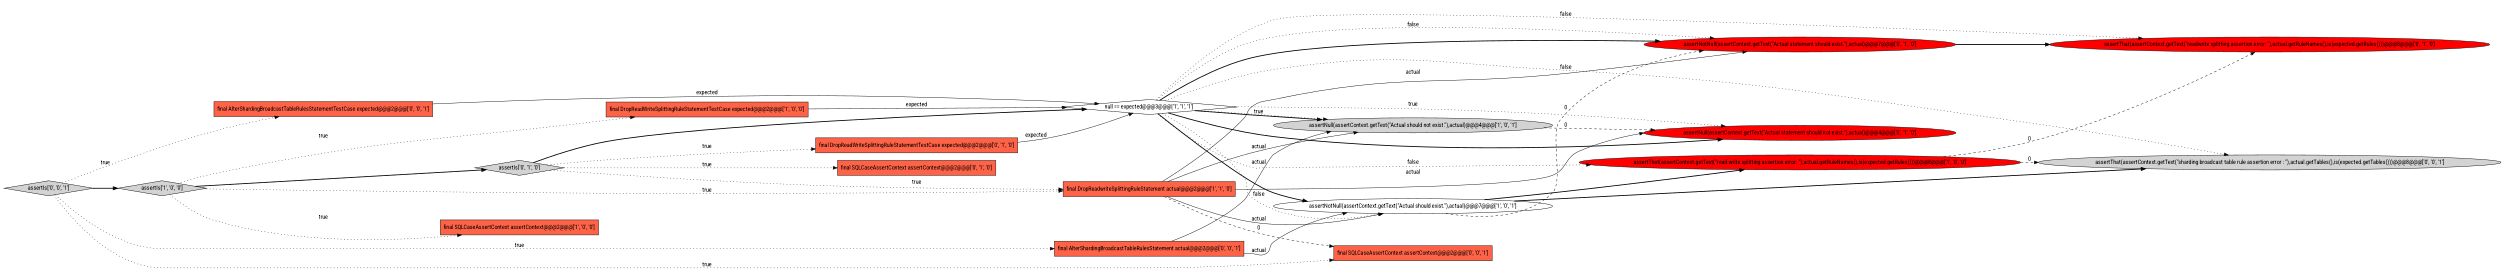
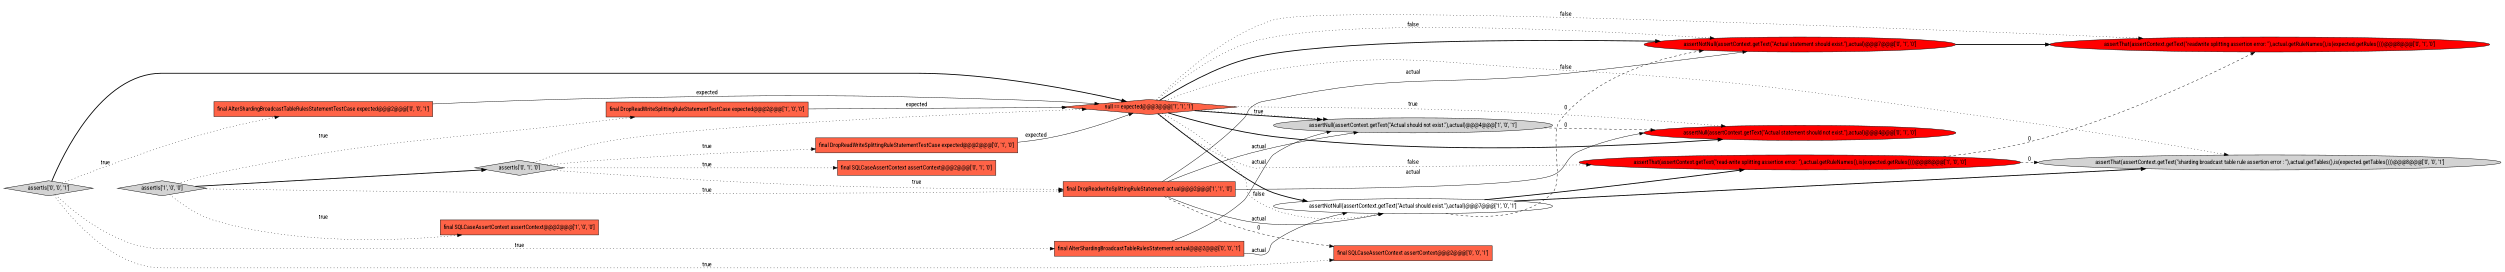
node "null == expected@@@3@@@['1', '1', '1']": fillcolor white -> tomato
edge "assertIs['0', '1', '0']" -> "null == expected@@@3@@@['1', '1', '1']": style bold -> dotted
edge "assertIs['0', '0', '1']" -> "assertIs['1', '0', '0']": now "assertIs['0', '0', '1']" -> "null == expected@@@3@@@['1', '1', '1']"
